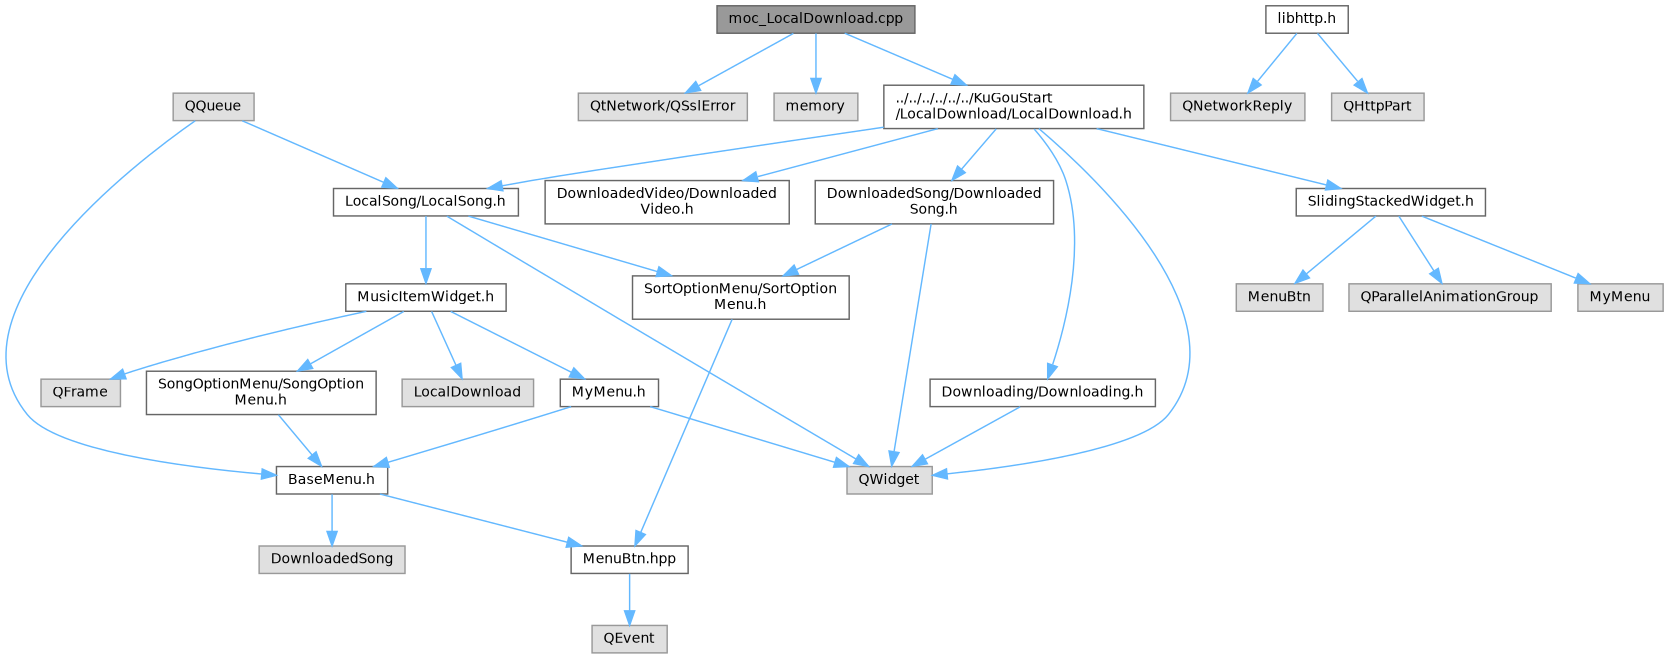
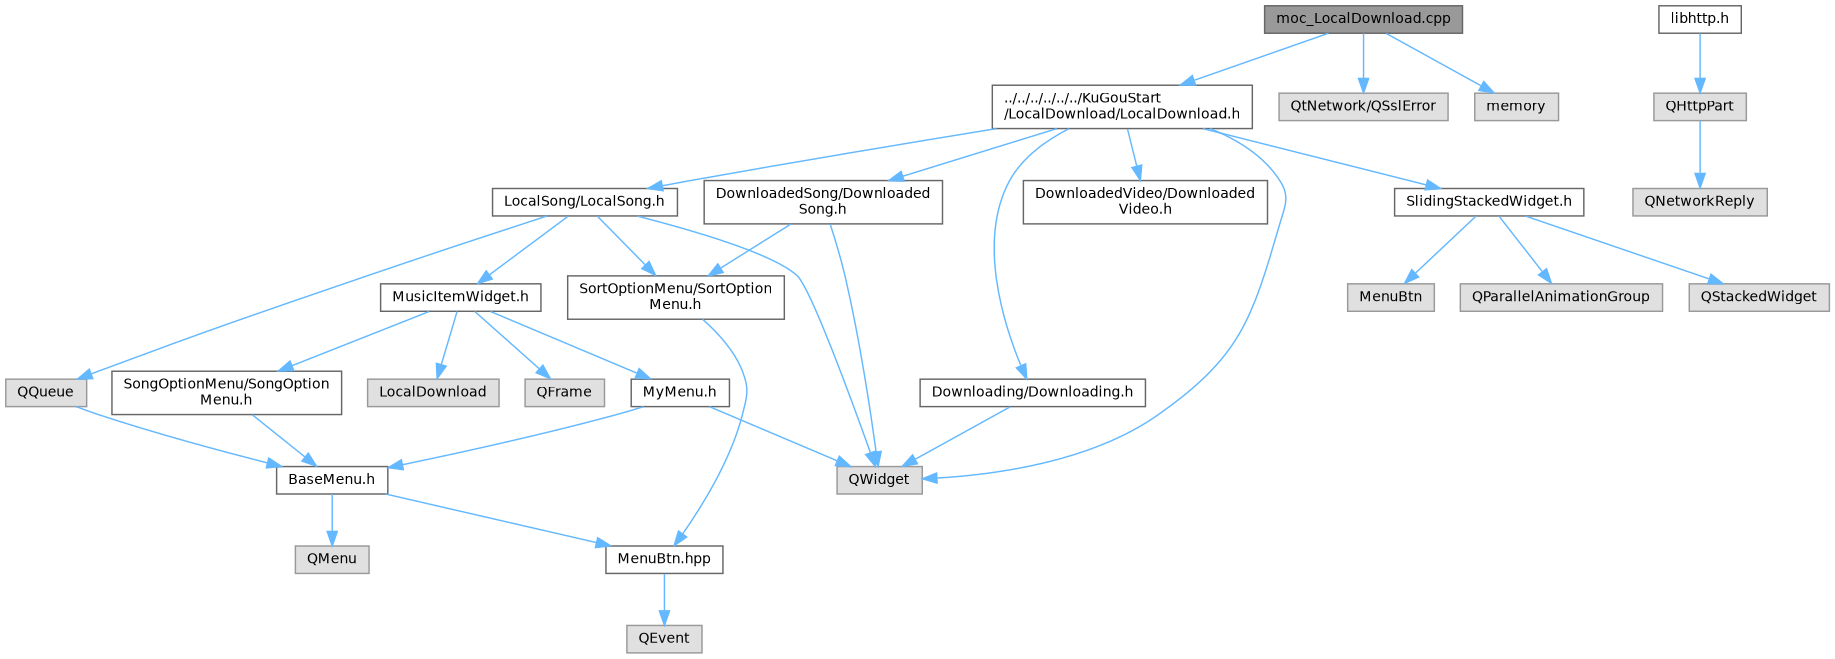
edge "libhttp.h" -> "QNetworkReply": now "QHttpPart" -> "QNetworkReply"
edge "QQueue" -> "LocalSong/LocalSong.h": reversed
node "MyMenu": label "MyMenu" -> "QStackedWidget"
node "DownloadedSong": label "DownloadedSong" -> "QMenu"
